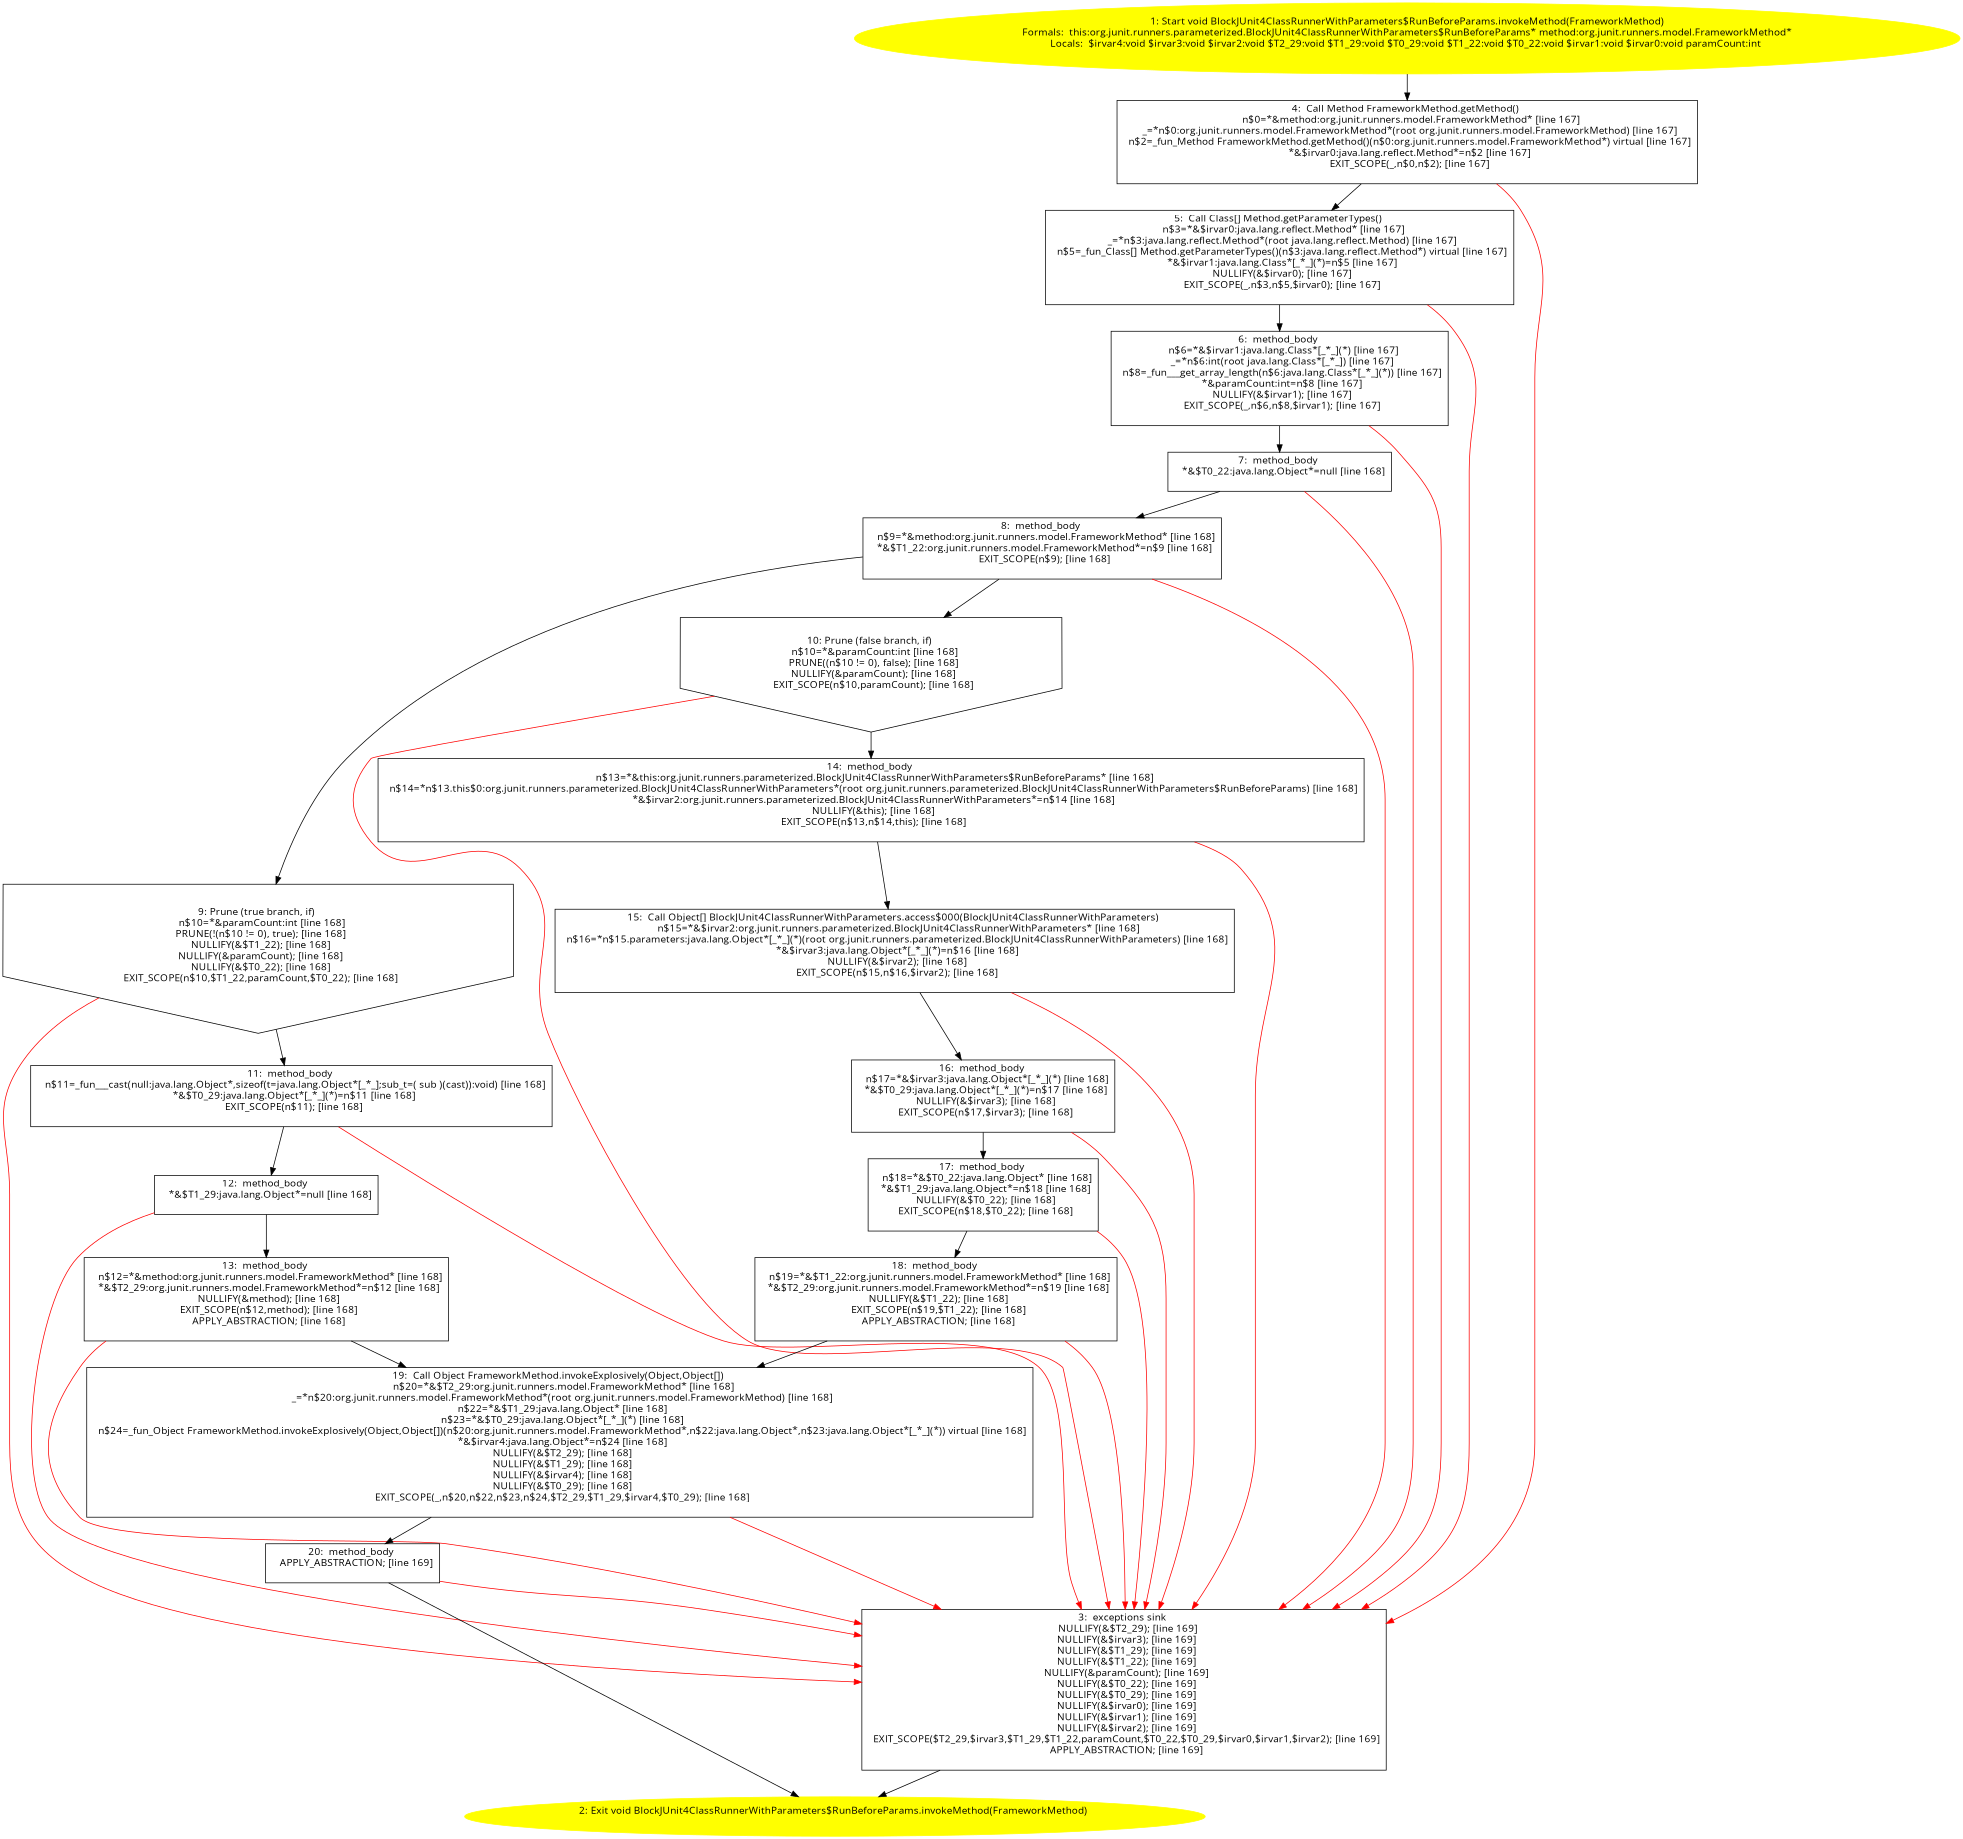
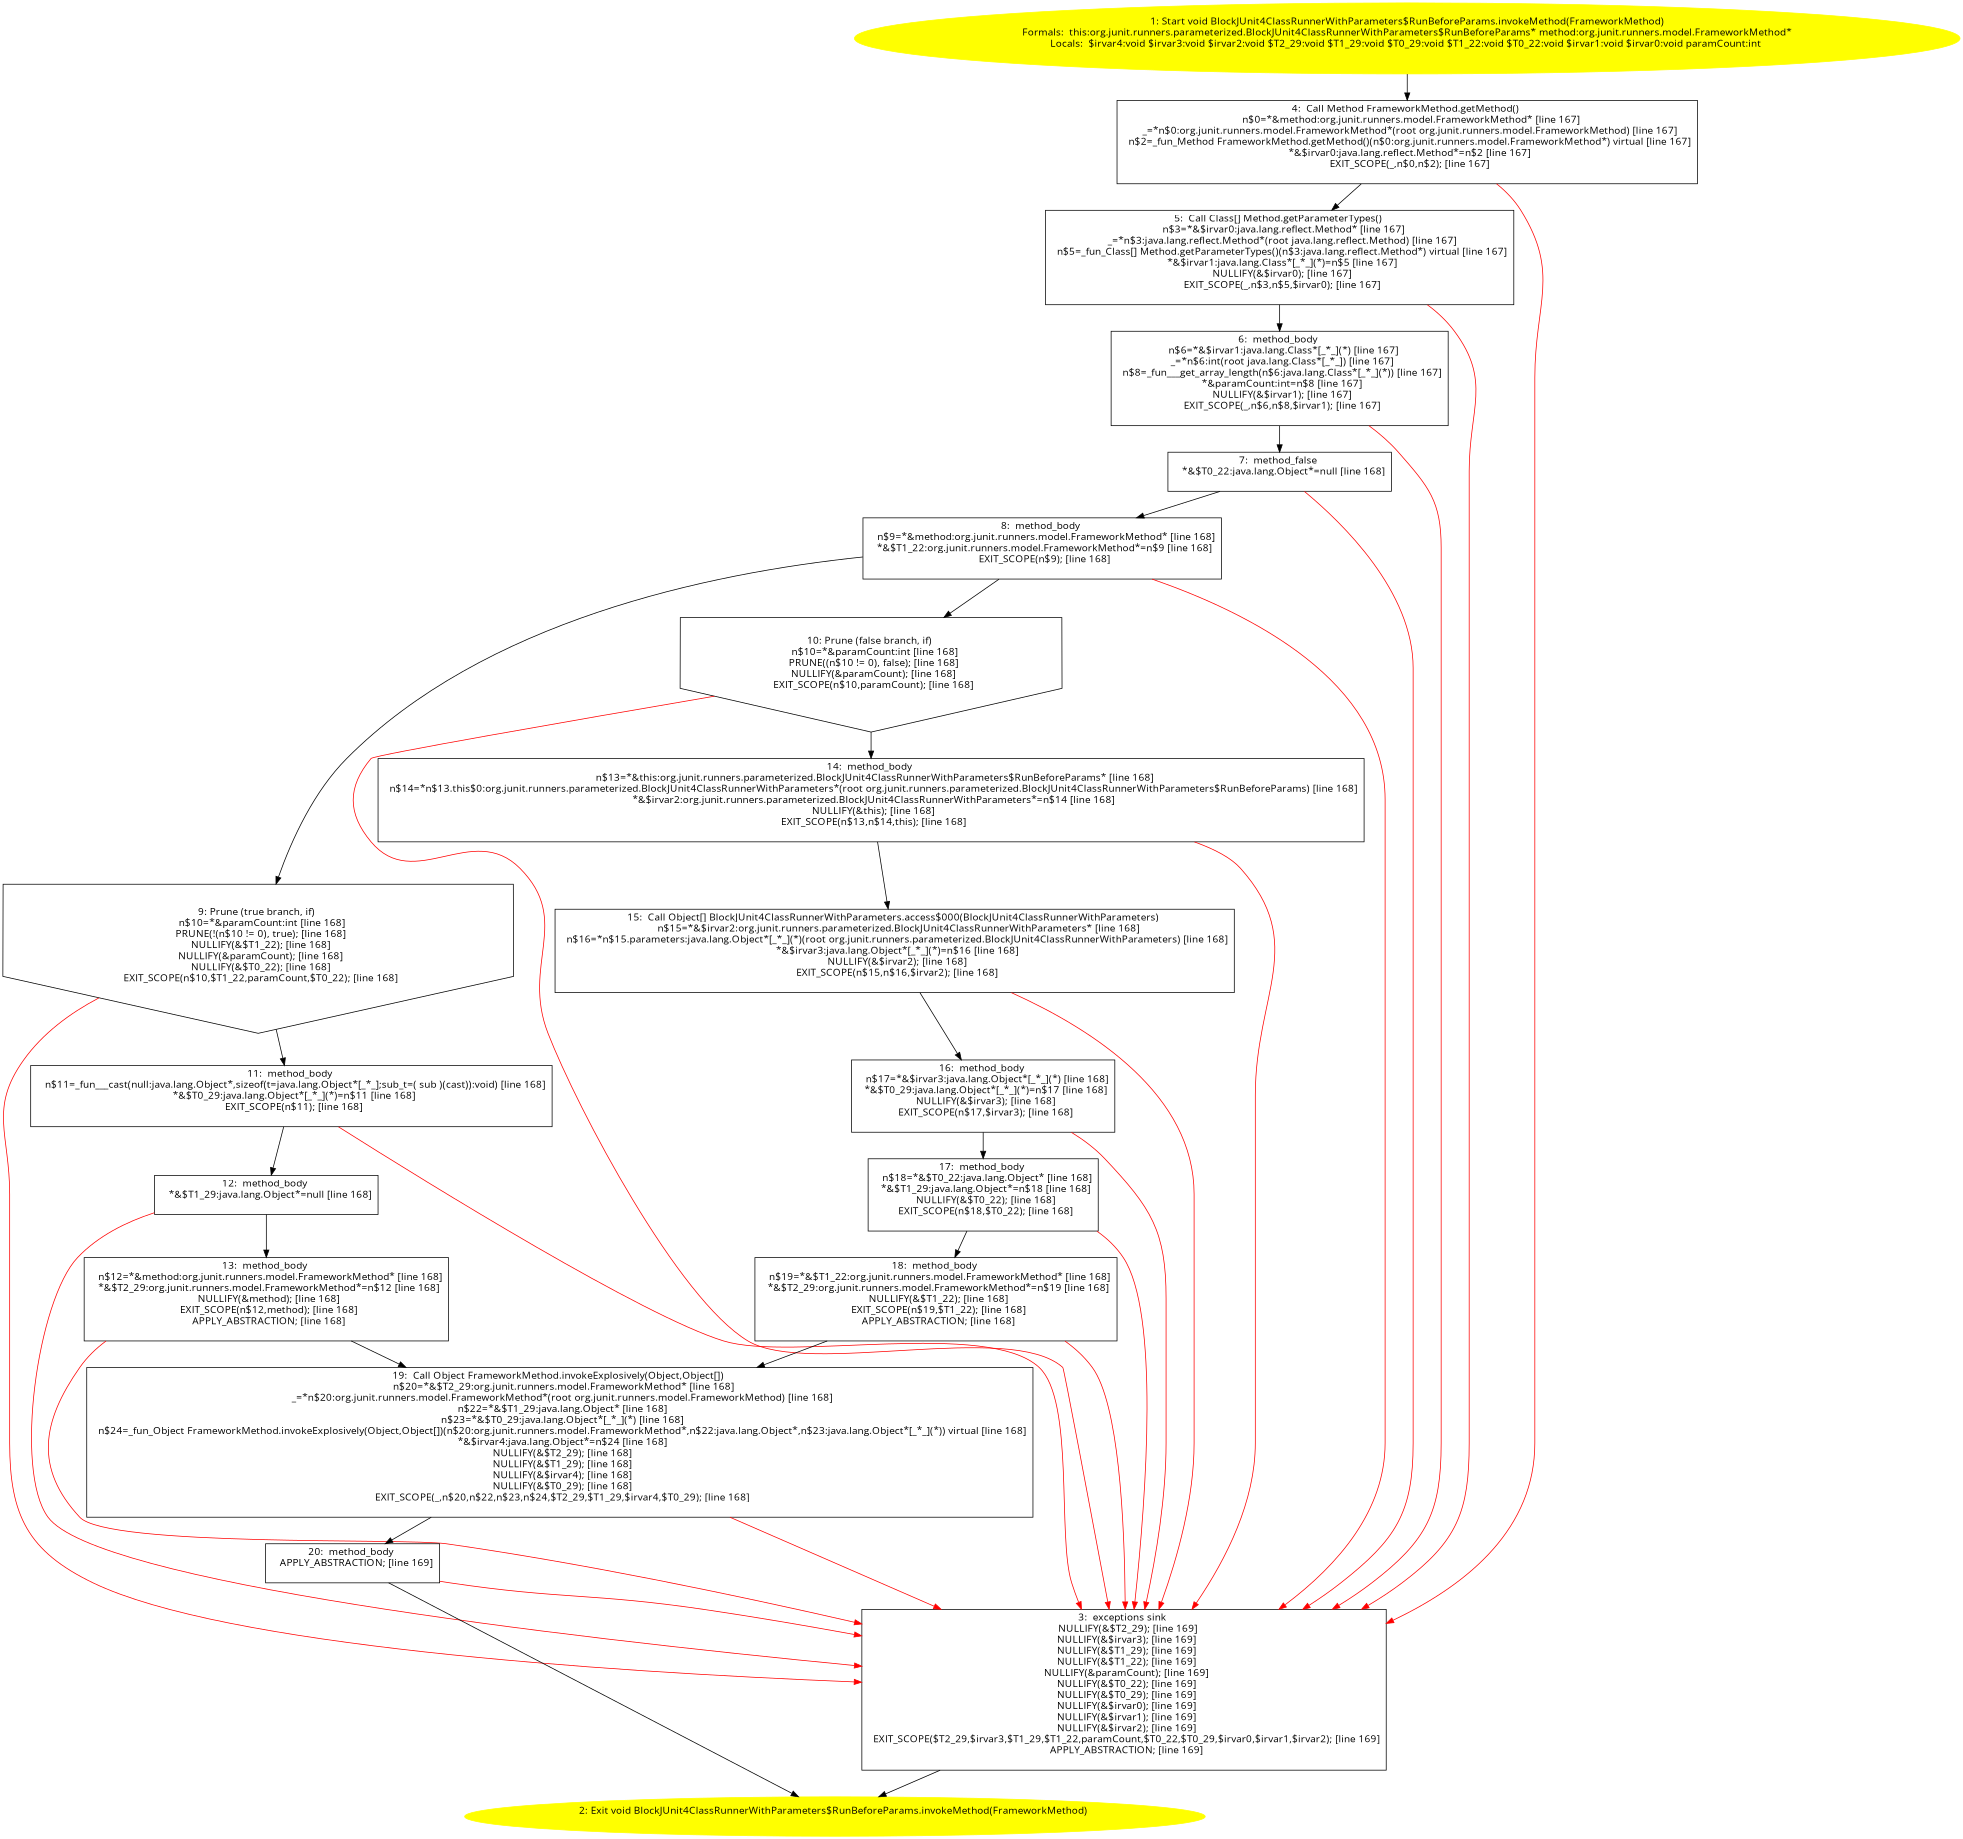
node "7:  method_body *&$T0_22:java.lang.Object*=null [line 168]": label "7:  method_body *&$T0_22:java.lang.Object*=null [line 168]" -> "7:  method_false *&$T0_22:java.lang.Object*=null [line 168]"
